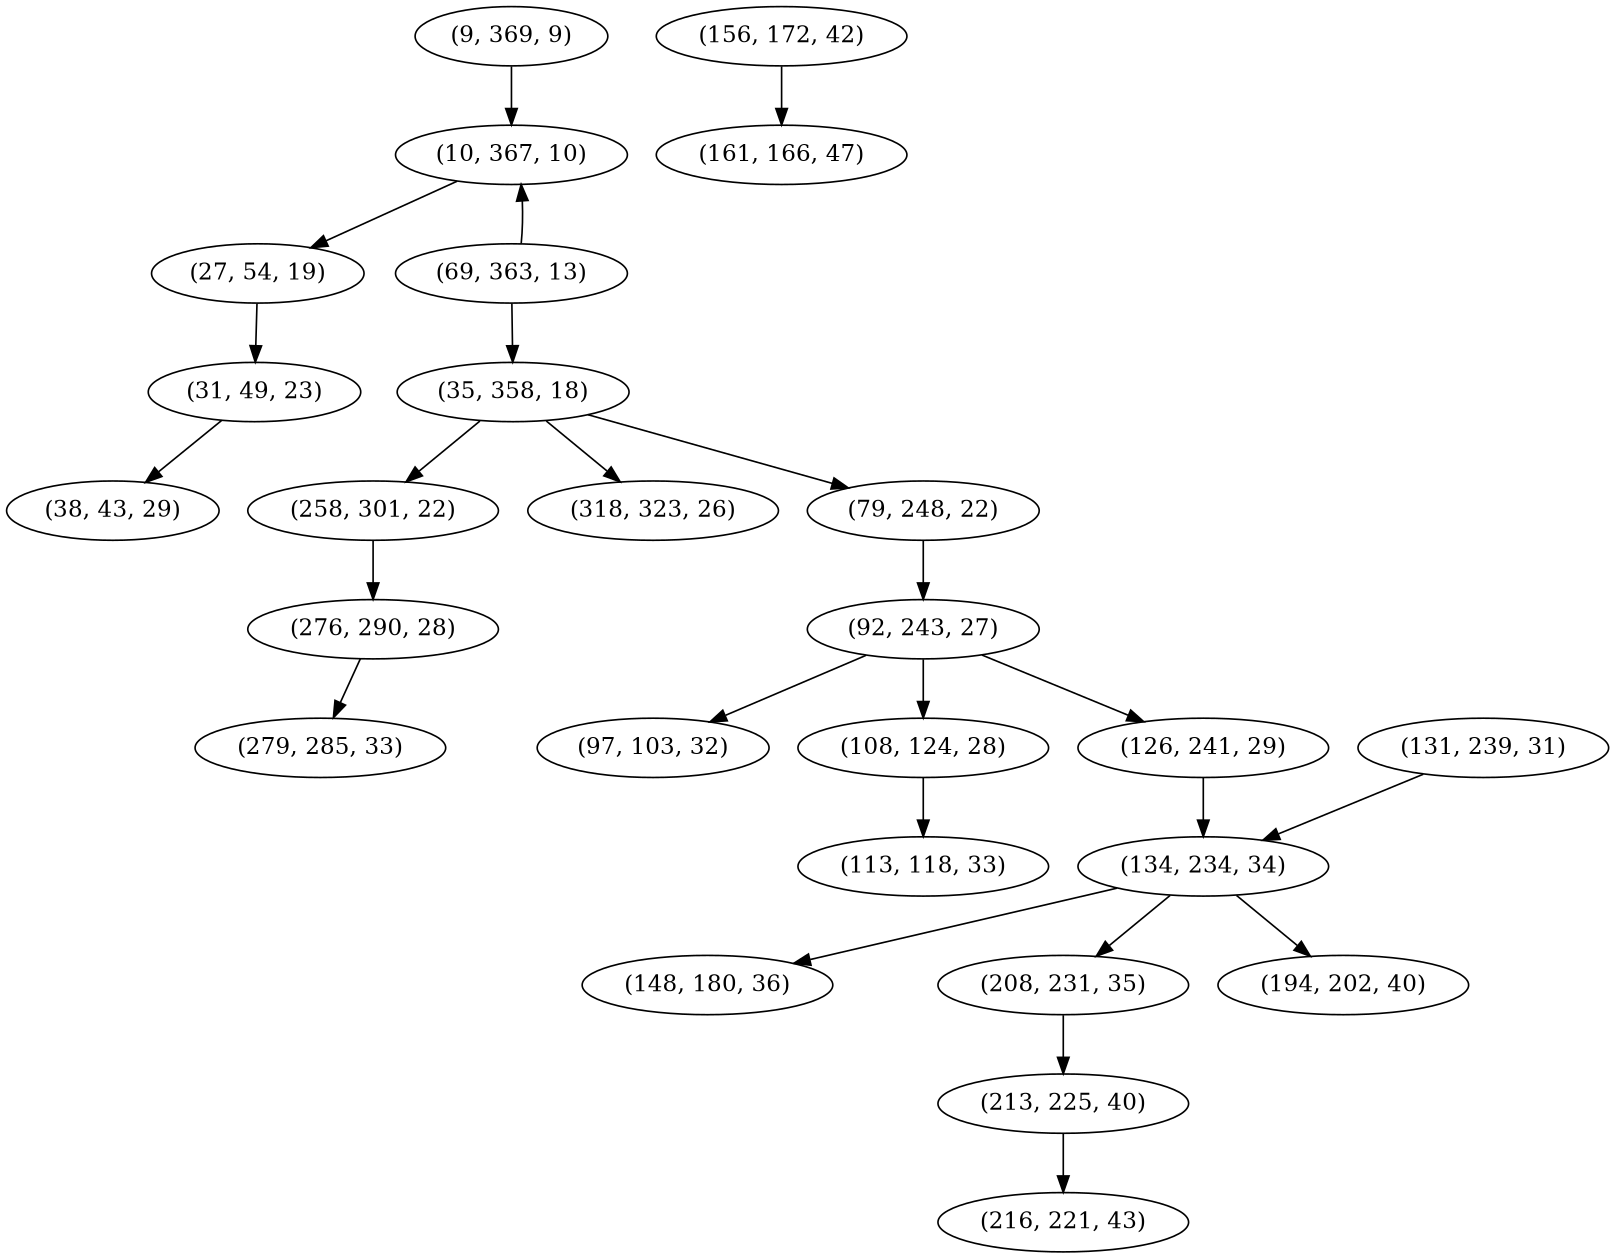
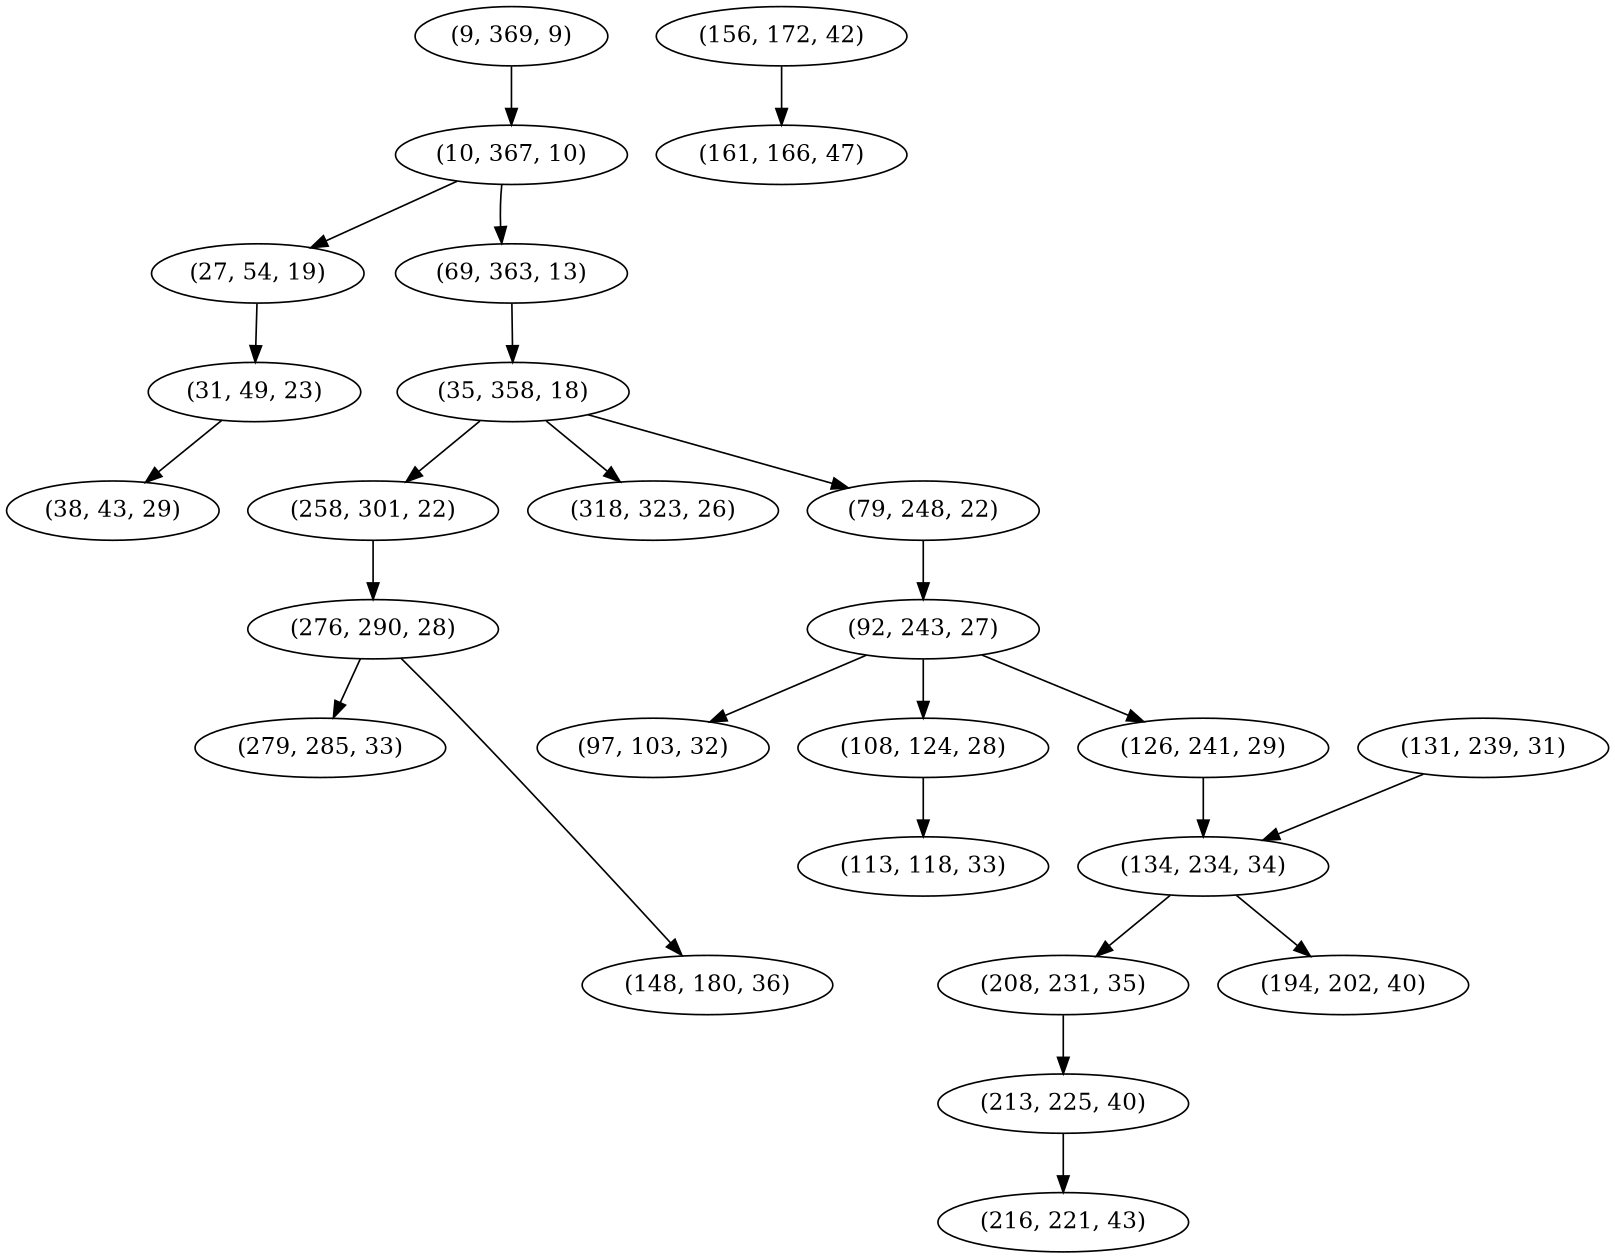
edge "(69, 363, 13)" -> "(10, 367, 10)": reversed
edge "(134, 234, 34)" -> "(148, 180, 36)": now "(276, 290, 28)" -> "(148, 180, 36)"
